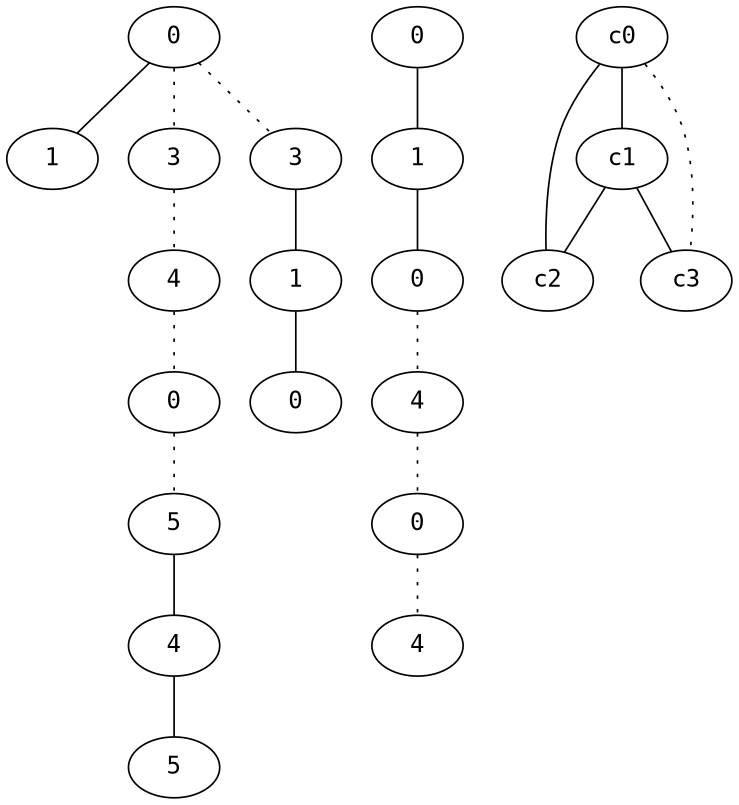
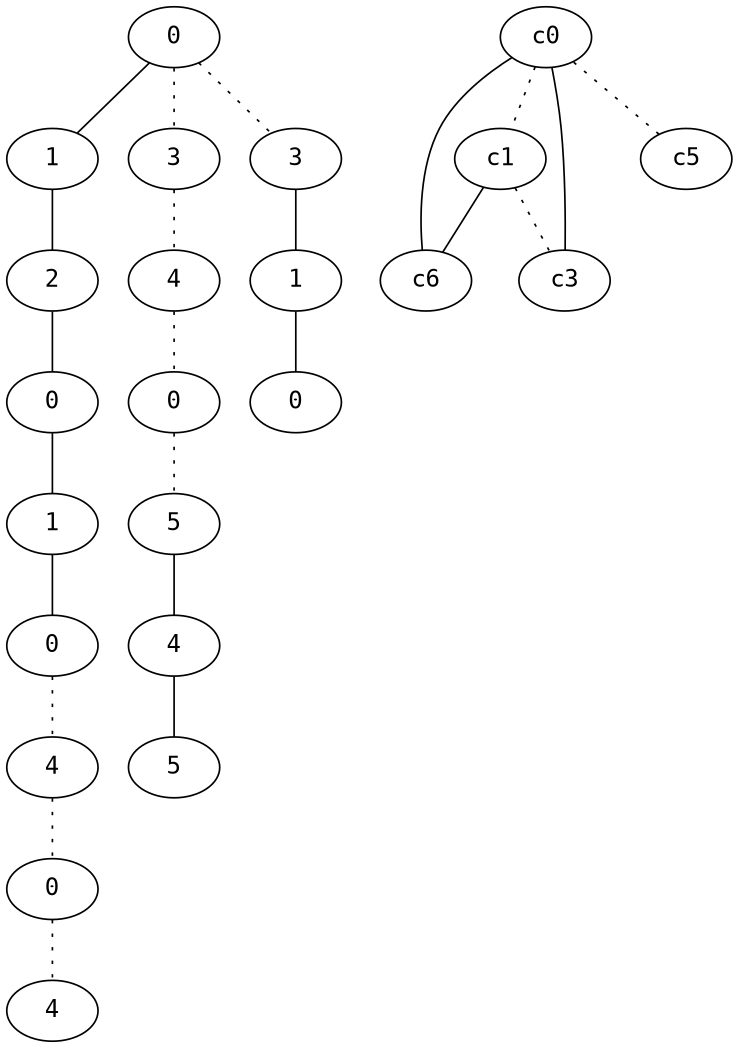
edge "c0" -- "c1": style solid -> dotted
edge "c0" -- "c3": style dotted -> solid
node "c5": added
edge "c1" -- "c3": style solid -> dotted
node "2": added
node "c2": label "c2" -> "c6"
